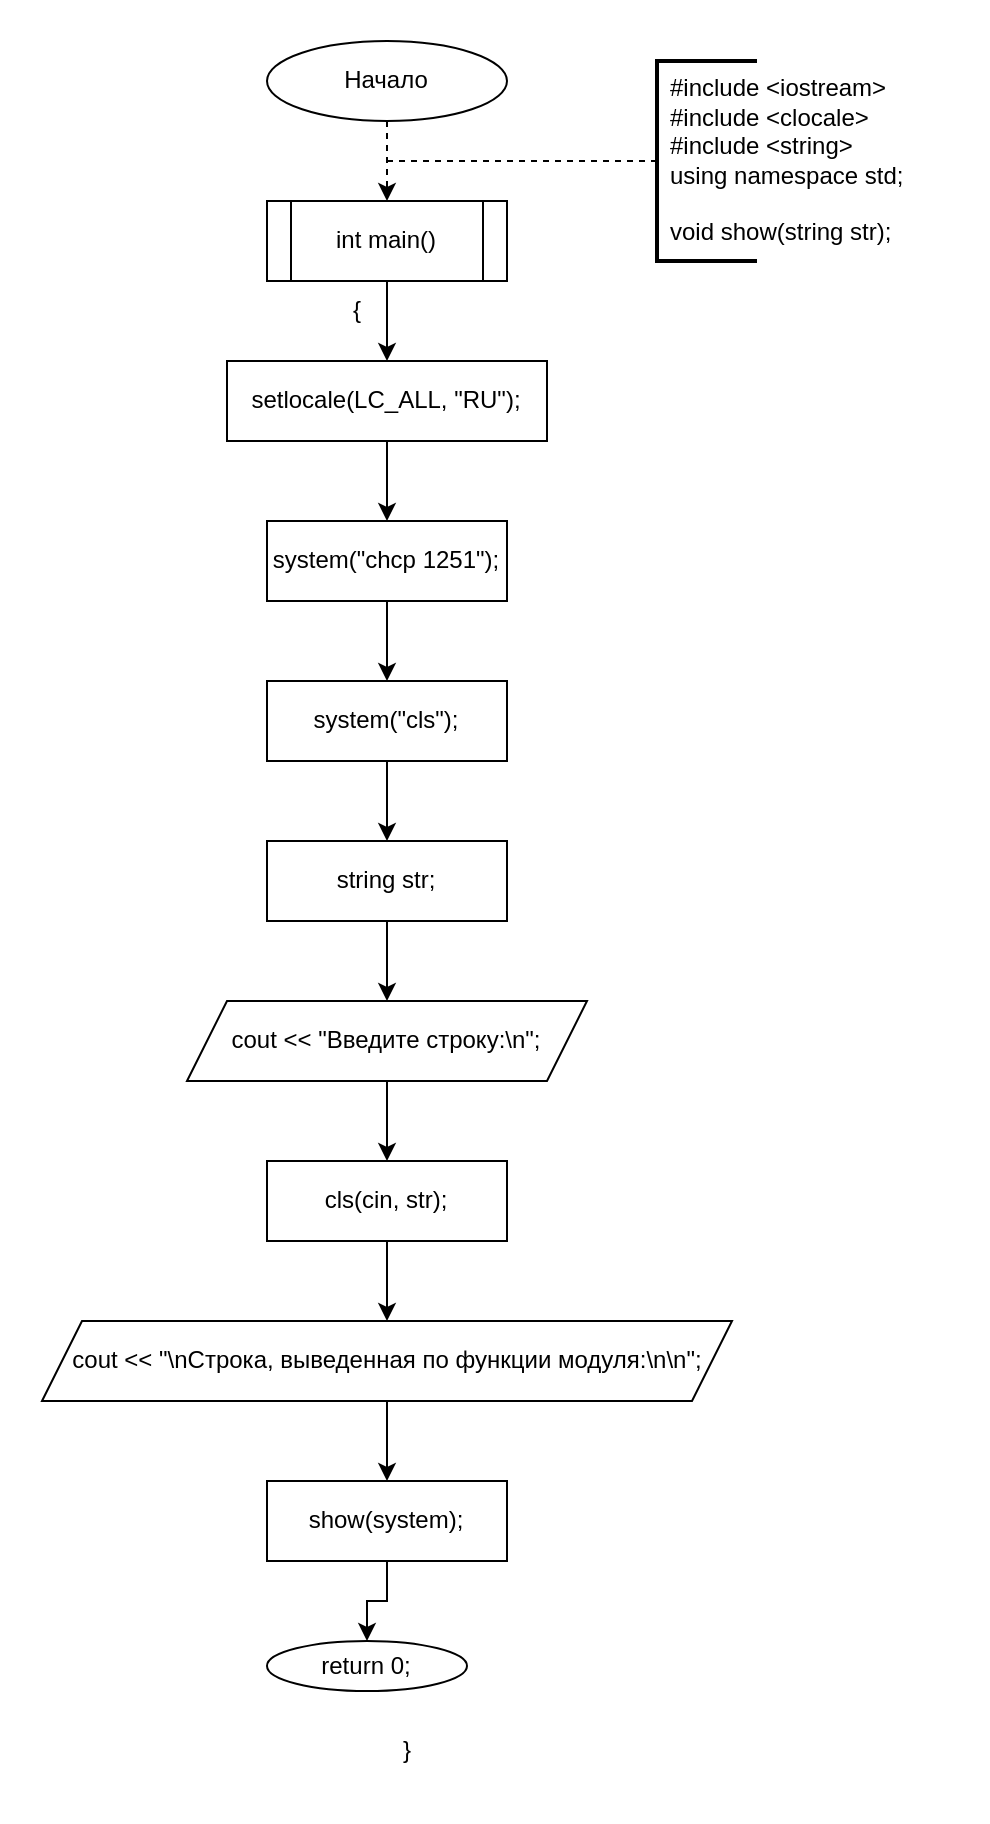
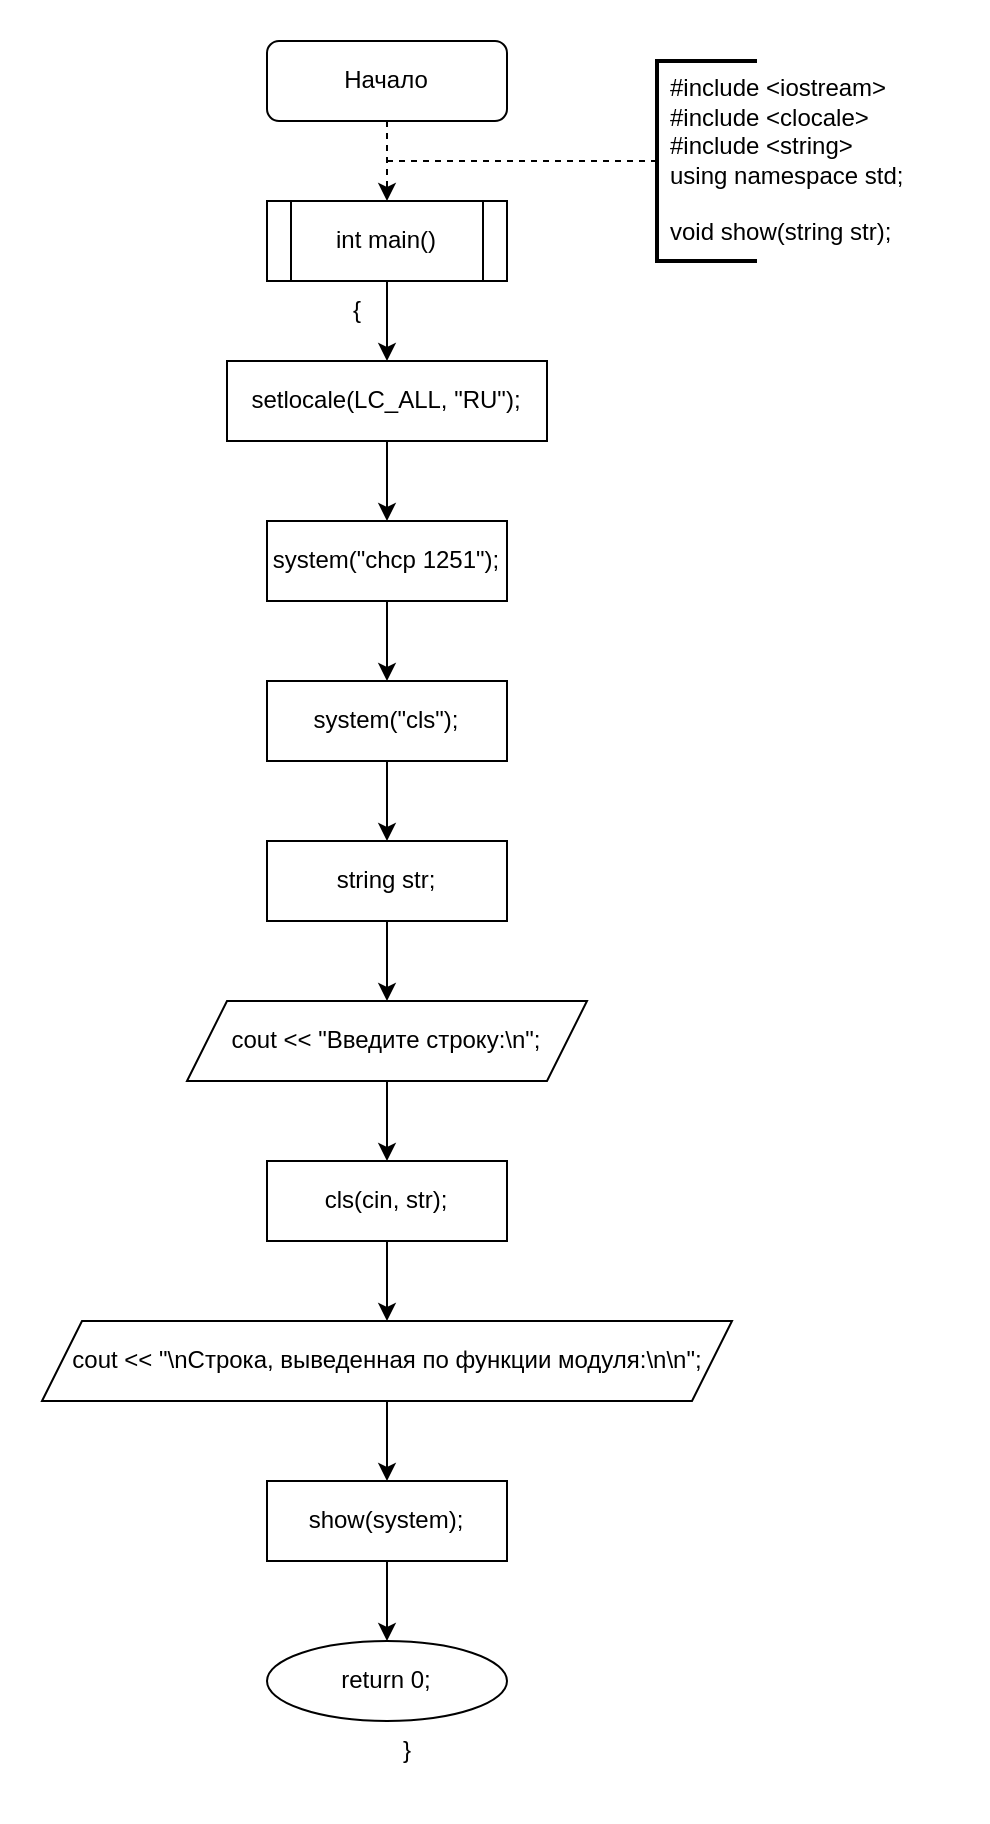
node "Начало": shape ellipse -> rounded rectangle
node "return 0;": size 200x50 -> 240x80
